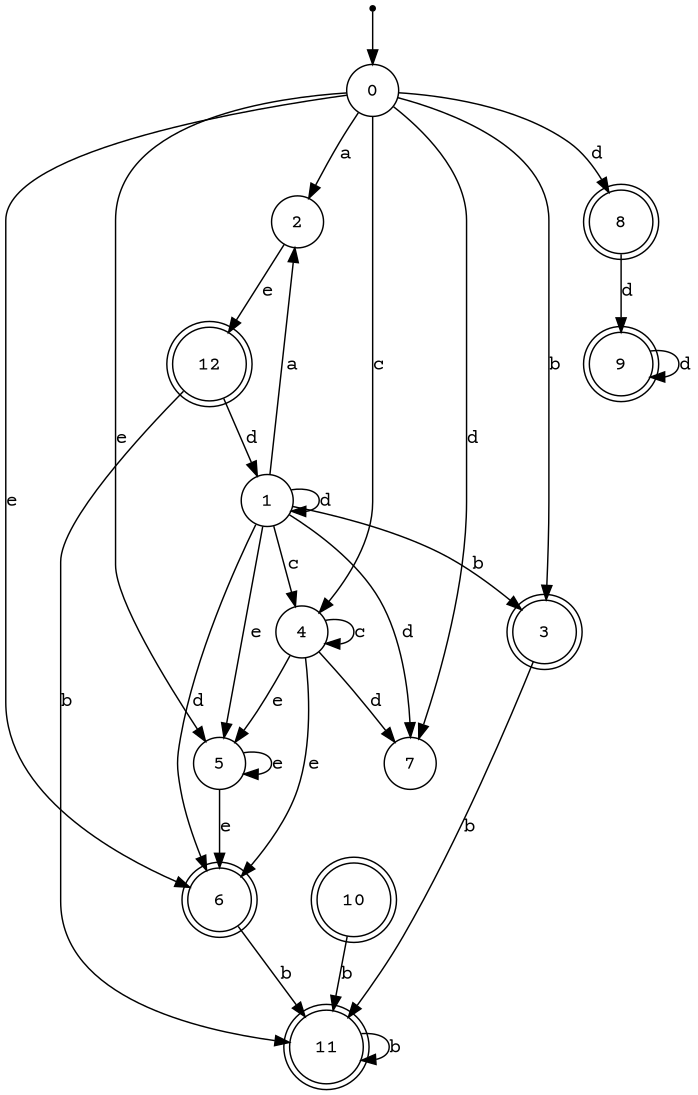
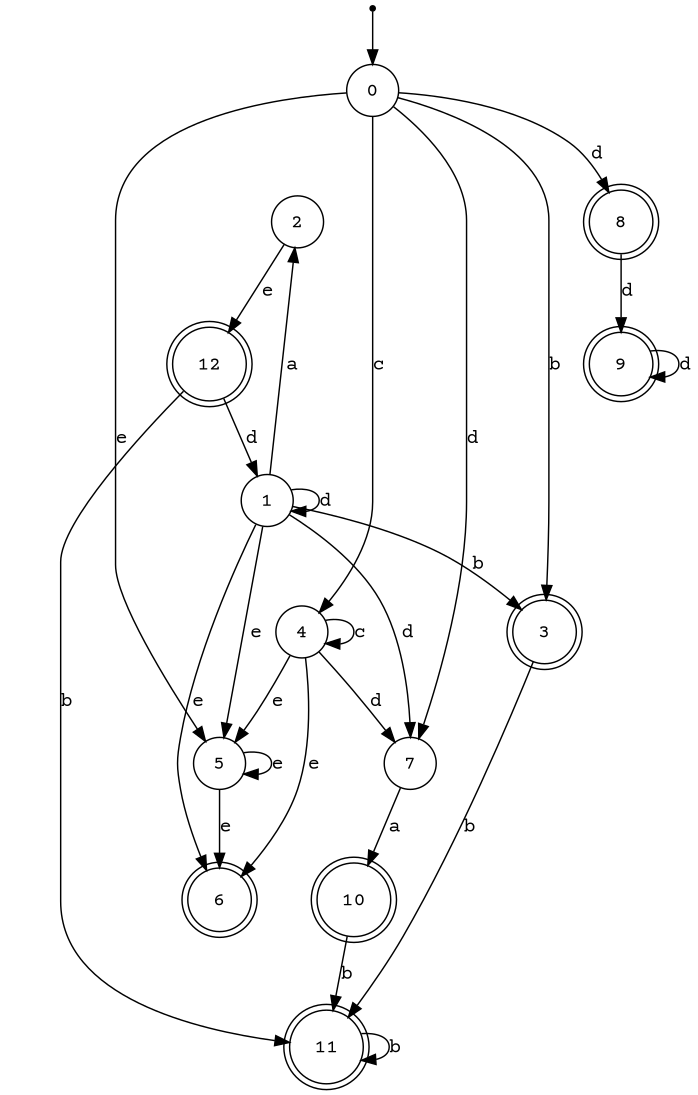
edge "0" -> "2": removed, label "a"
edge "0" -> "6": removed, label "e"
edge "1" -> "4": removed, label "c"
edge "1" -> "6": label "d" -> "e"
edge "7" -> "10": added, label "a"
edge "6" -> "11": removed, label "b"
